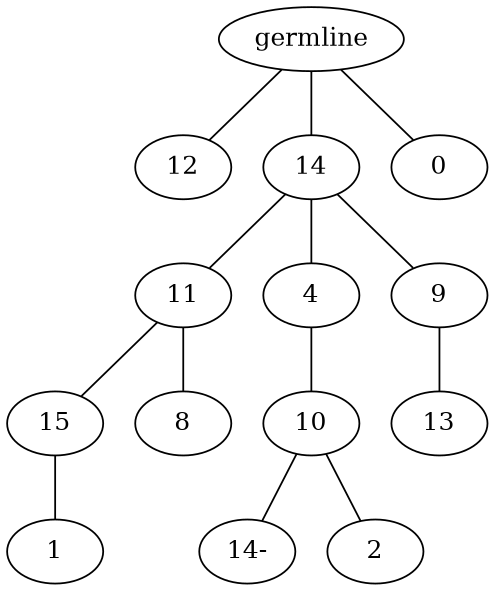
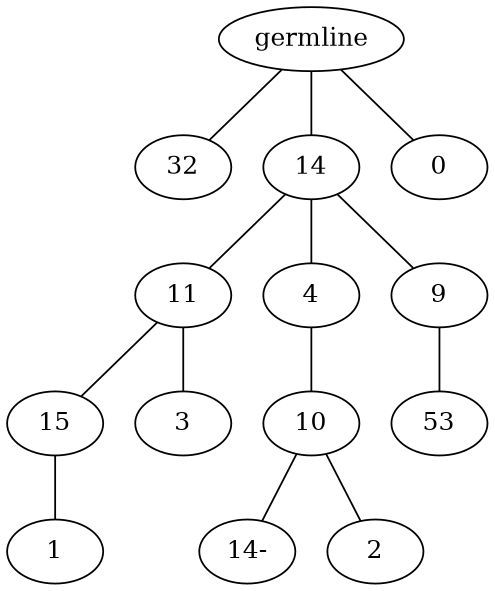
node "12": label "12" -> "32"
node "8": label "8" -> "3"
node "13": label "13" -> "53"
